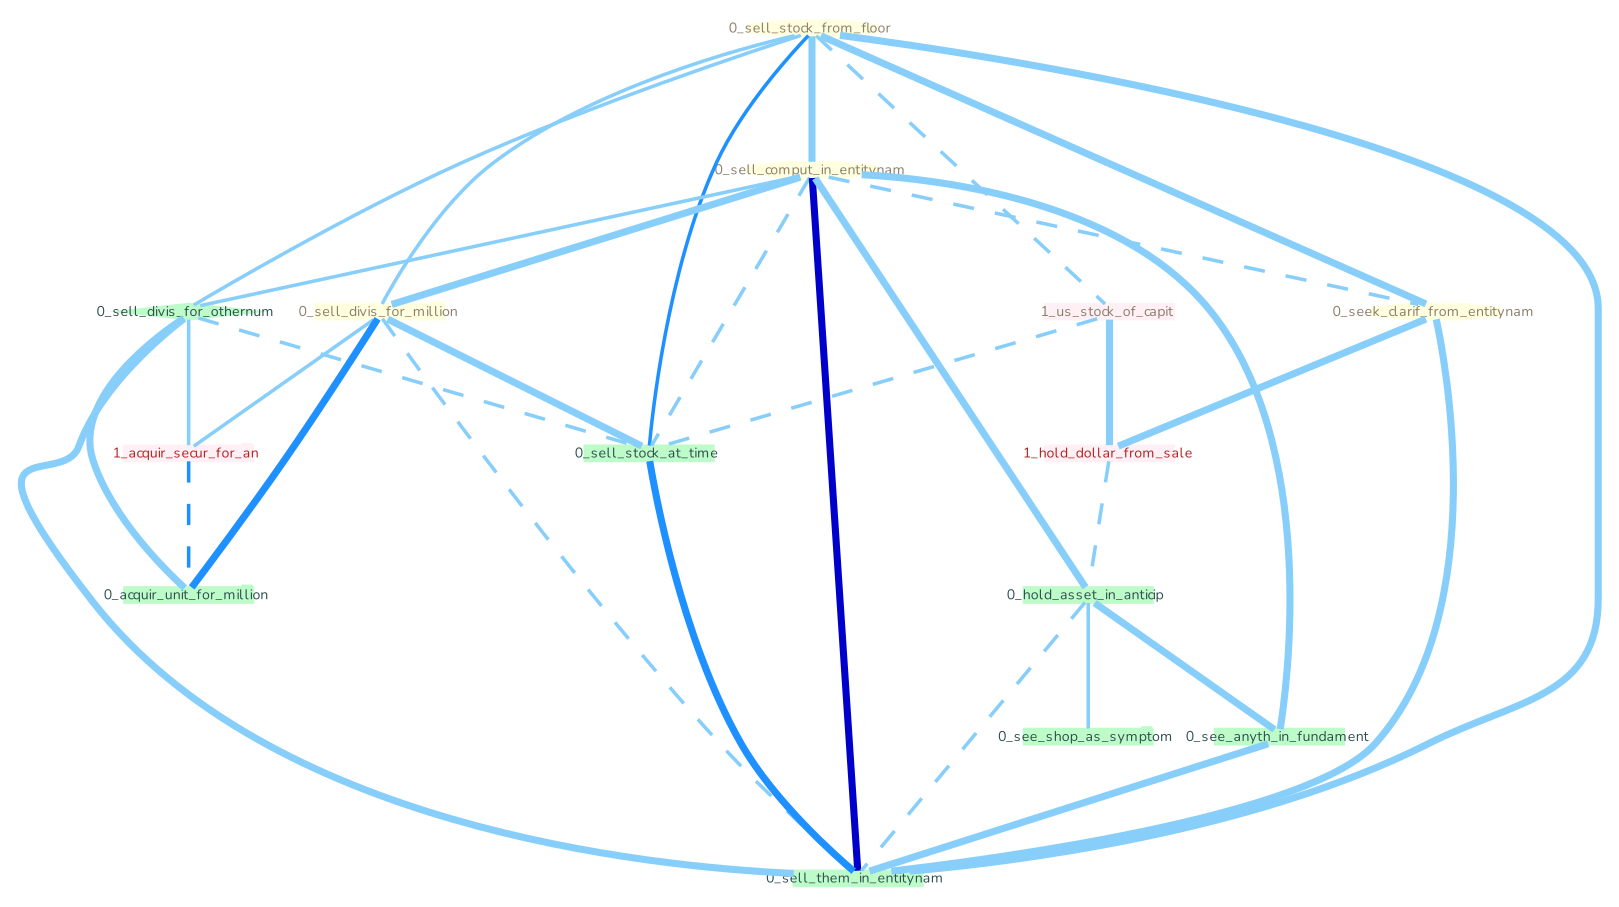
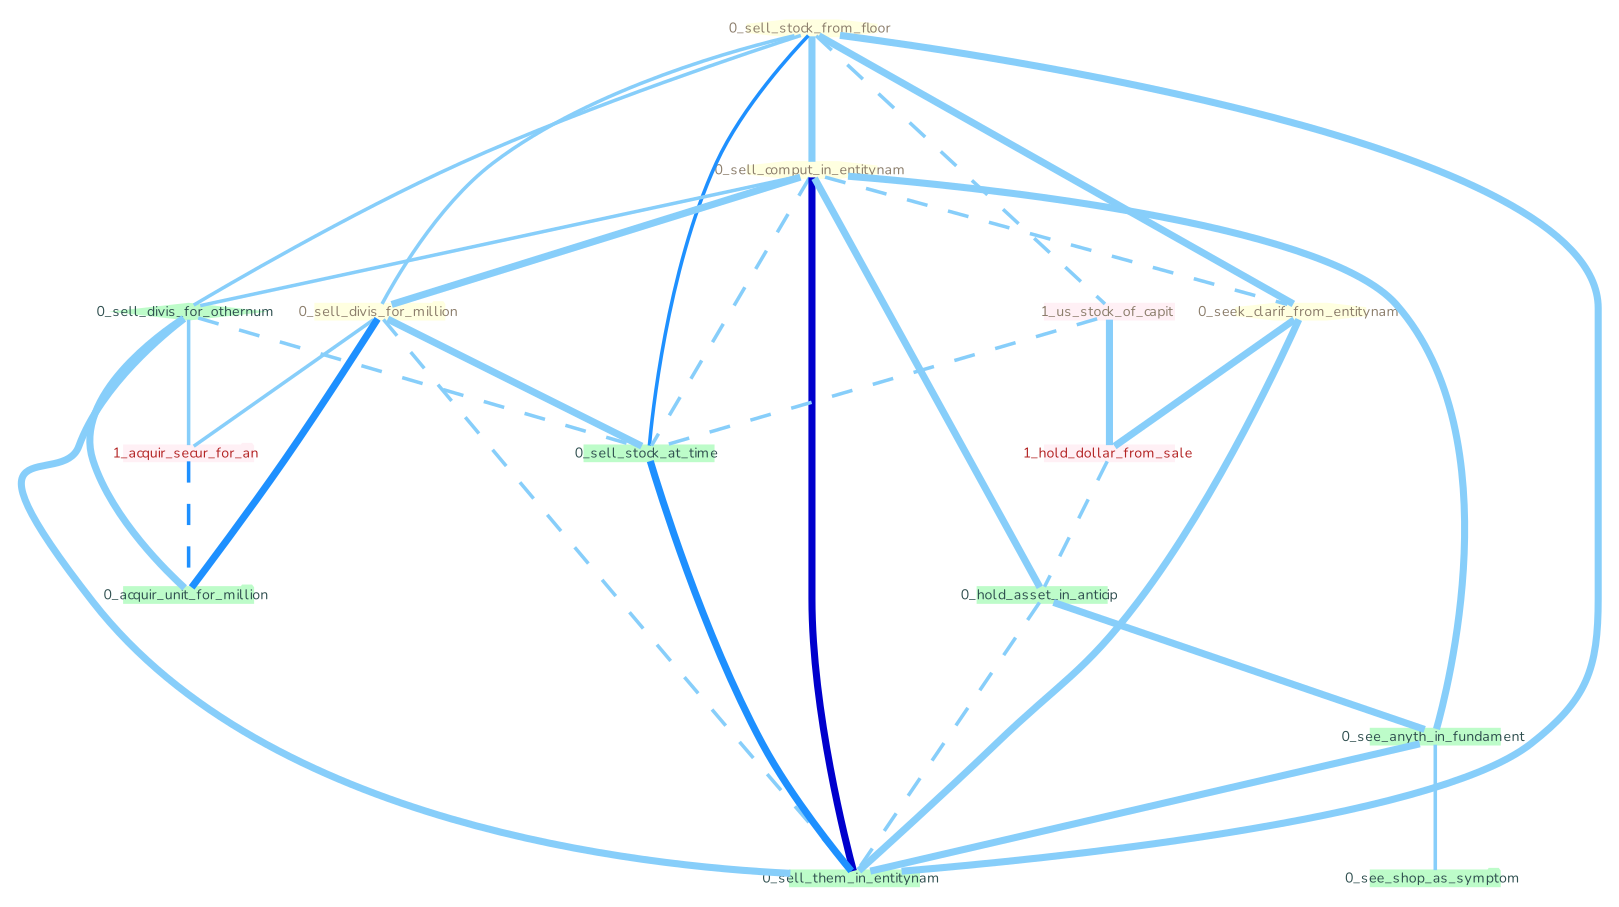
edge "0_hold_asset_in_anticip" -- "0_see_shop_as_symptom": now "0_see_anyth_in_fundament" -- "0_see_shop_as_symptom"
